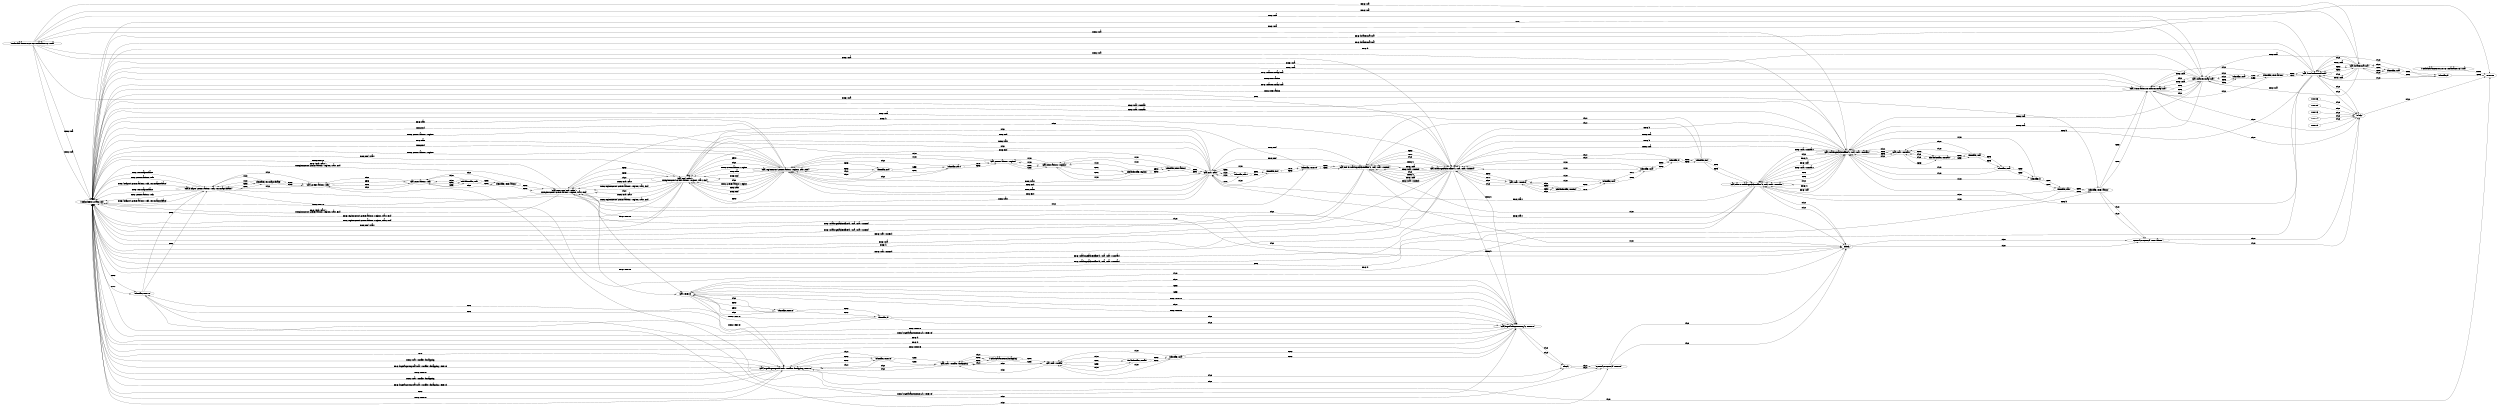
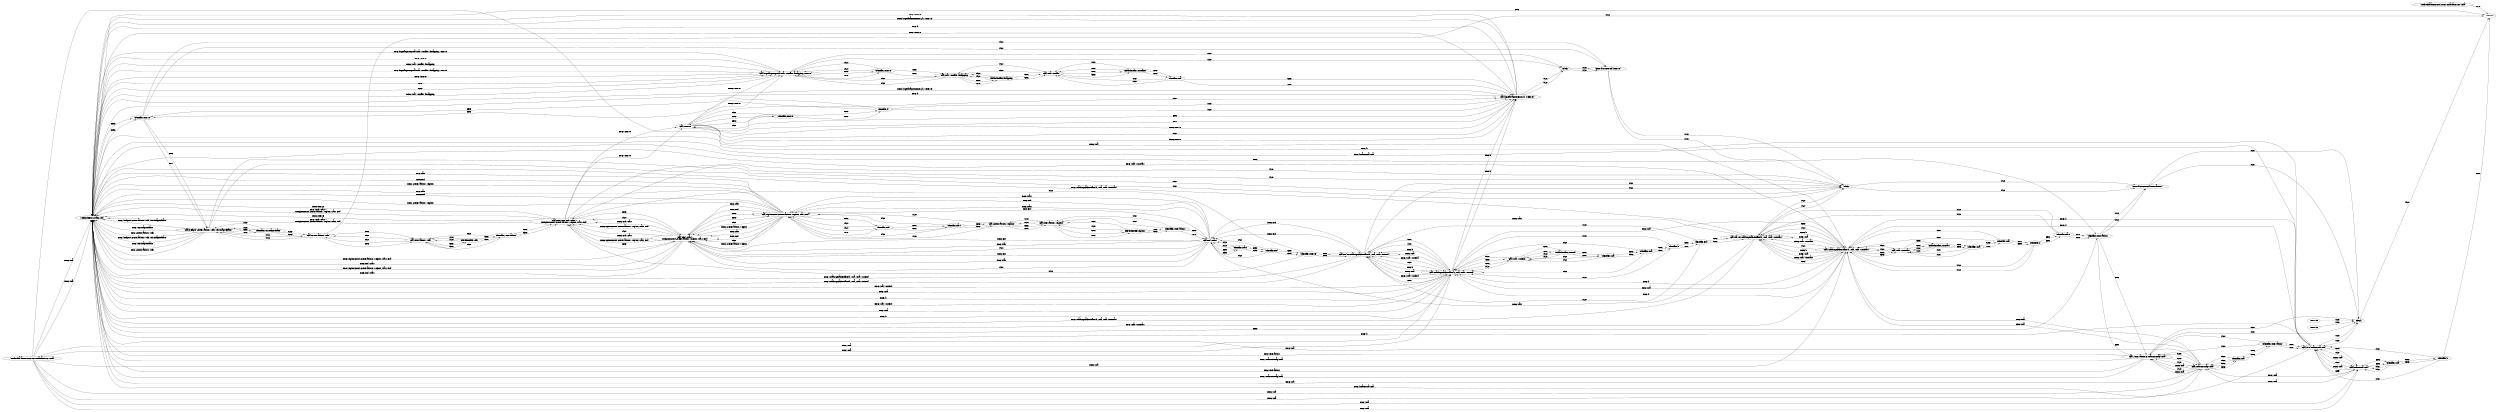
node "1000103": removed
node "1000114": removed
node "1000115": removed
node "(MethodParameterIn,f_mapping)": label "(MethodParameterIn,f_mapping)" -> "(FieldIdentifier,f_mapping)"
node "(FieldIdentifier,vm_file)": label "(FieldIdentifier,vm_file)" -> "(FieldIdentifier,vm_offset)"
